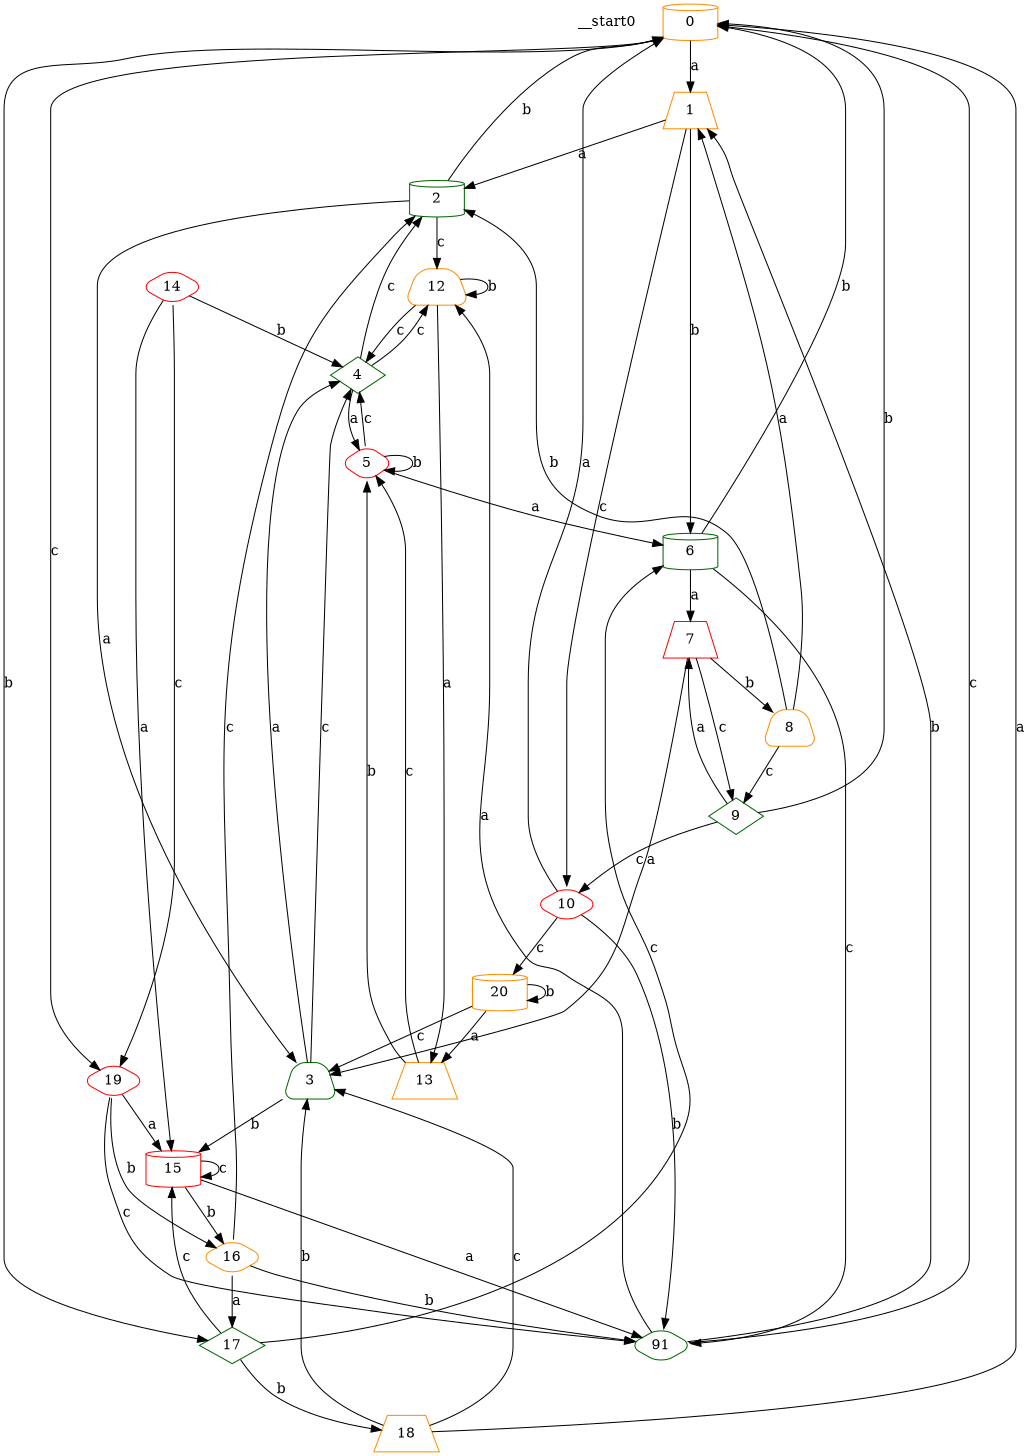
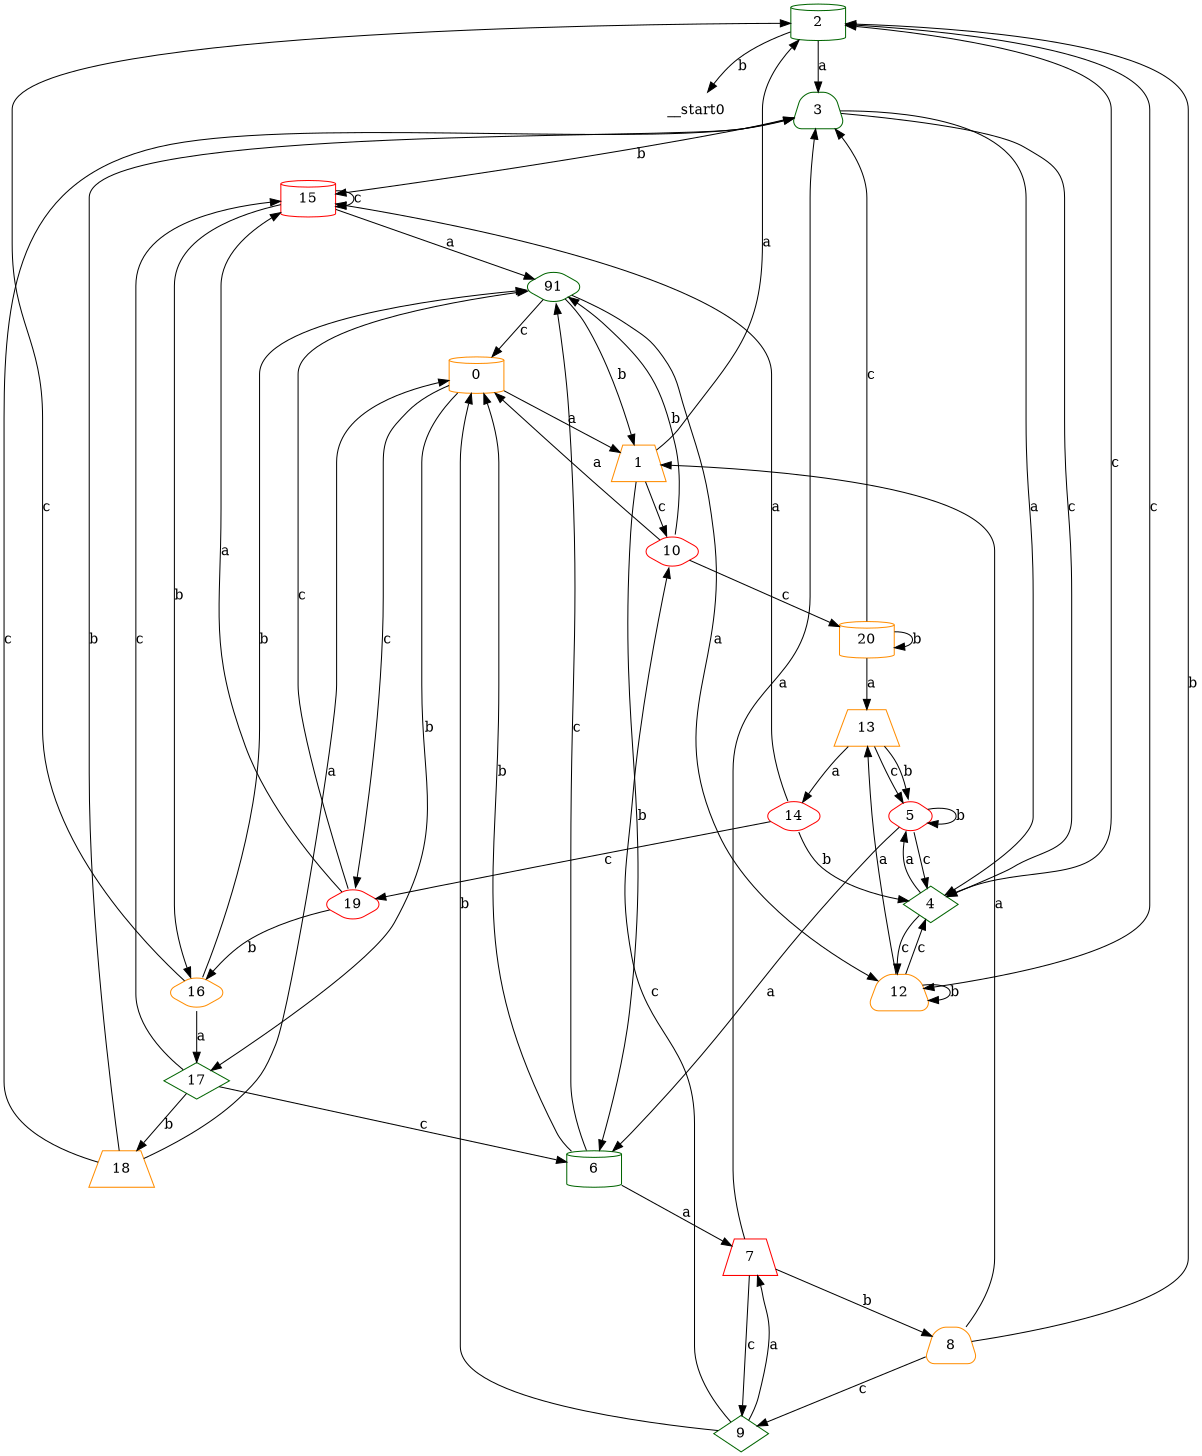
edge "2" -> "0": now "2" -> "__start0"
edge "13" -> "14": added, label "a"
